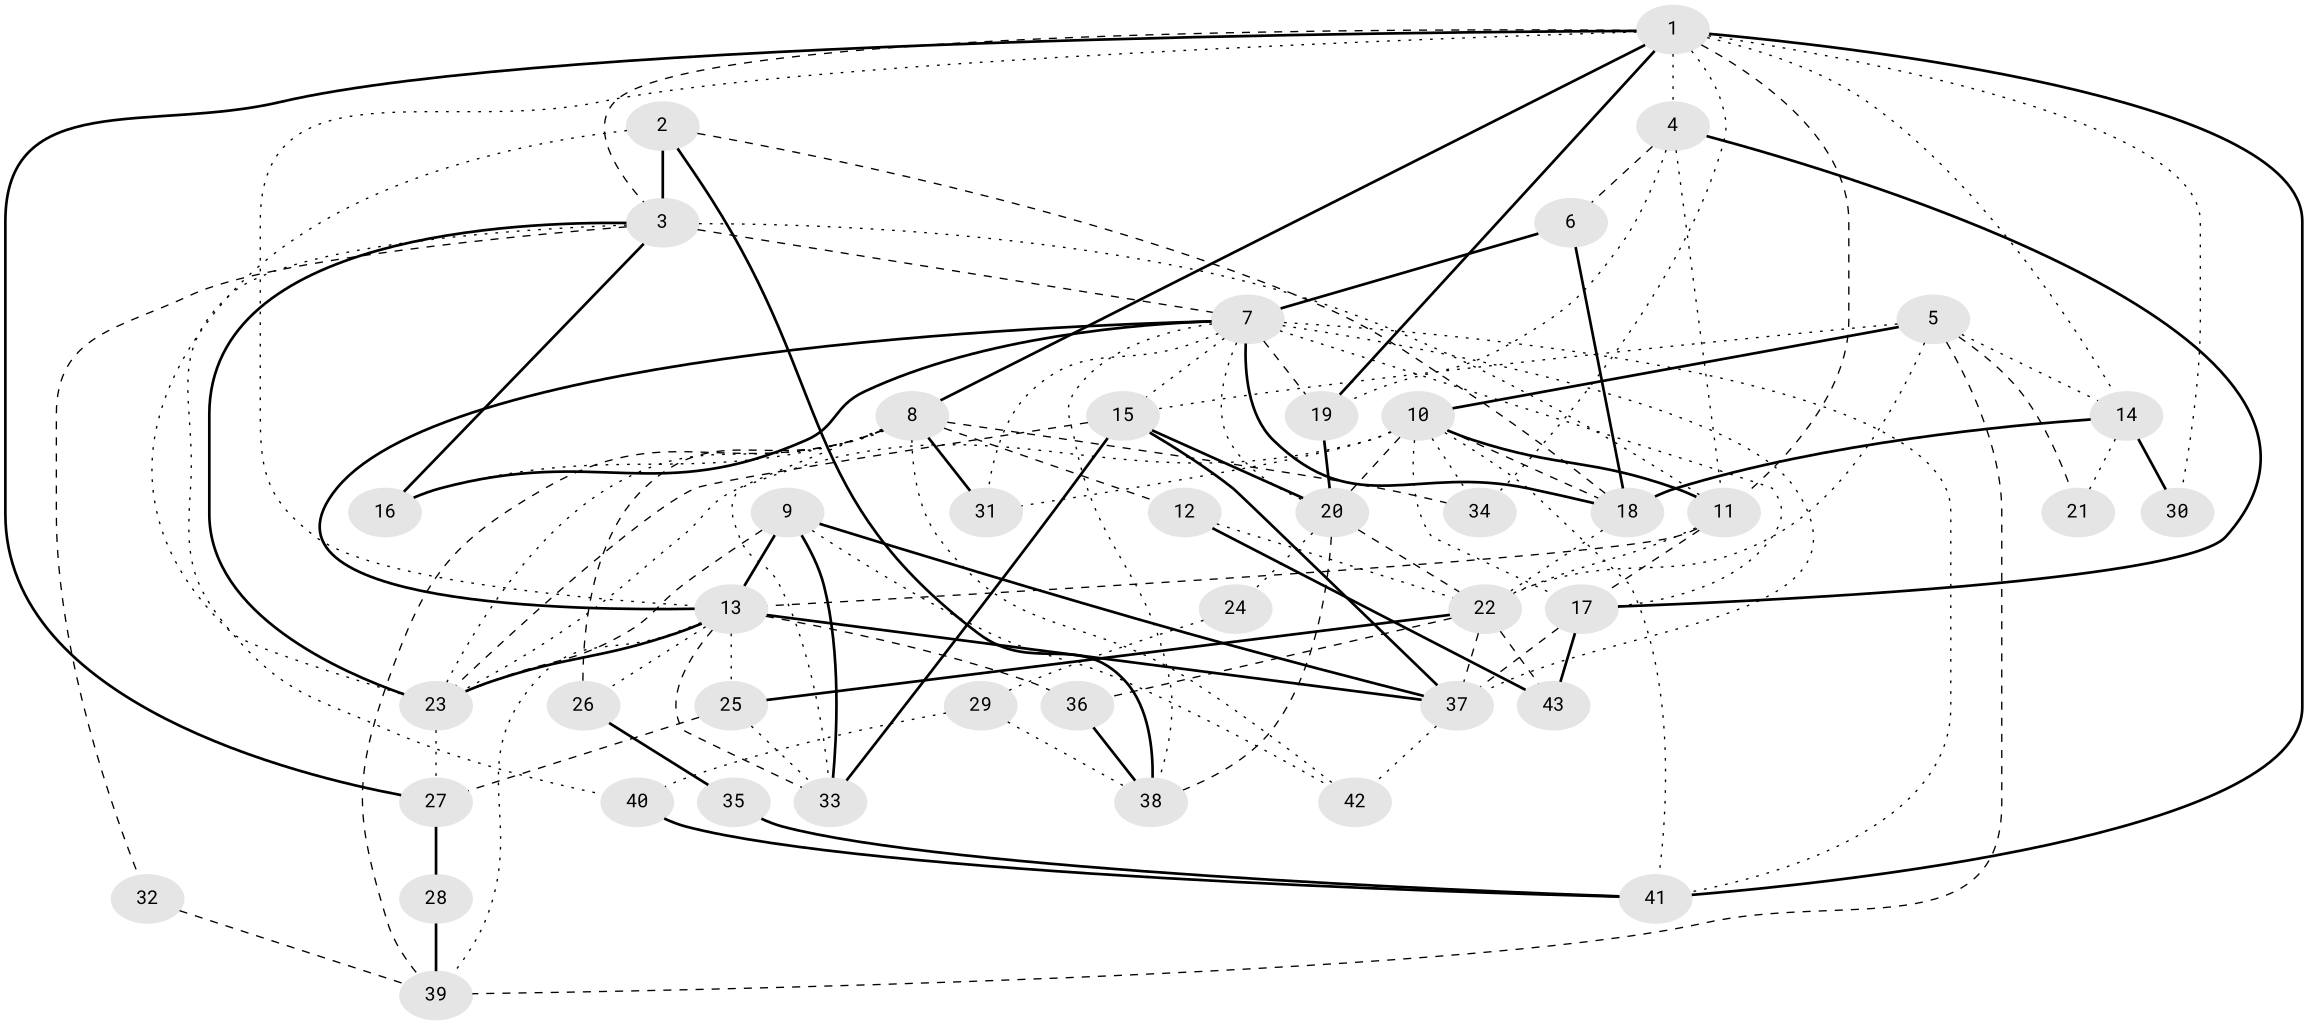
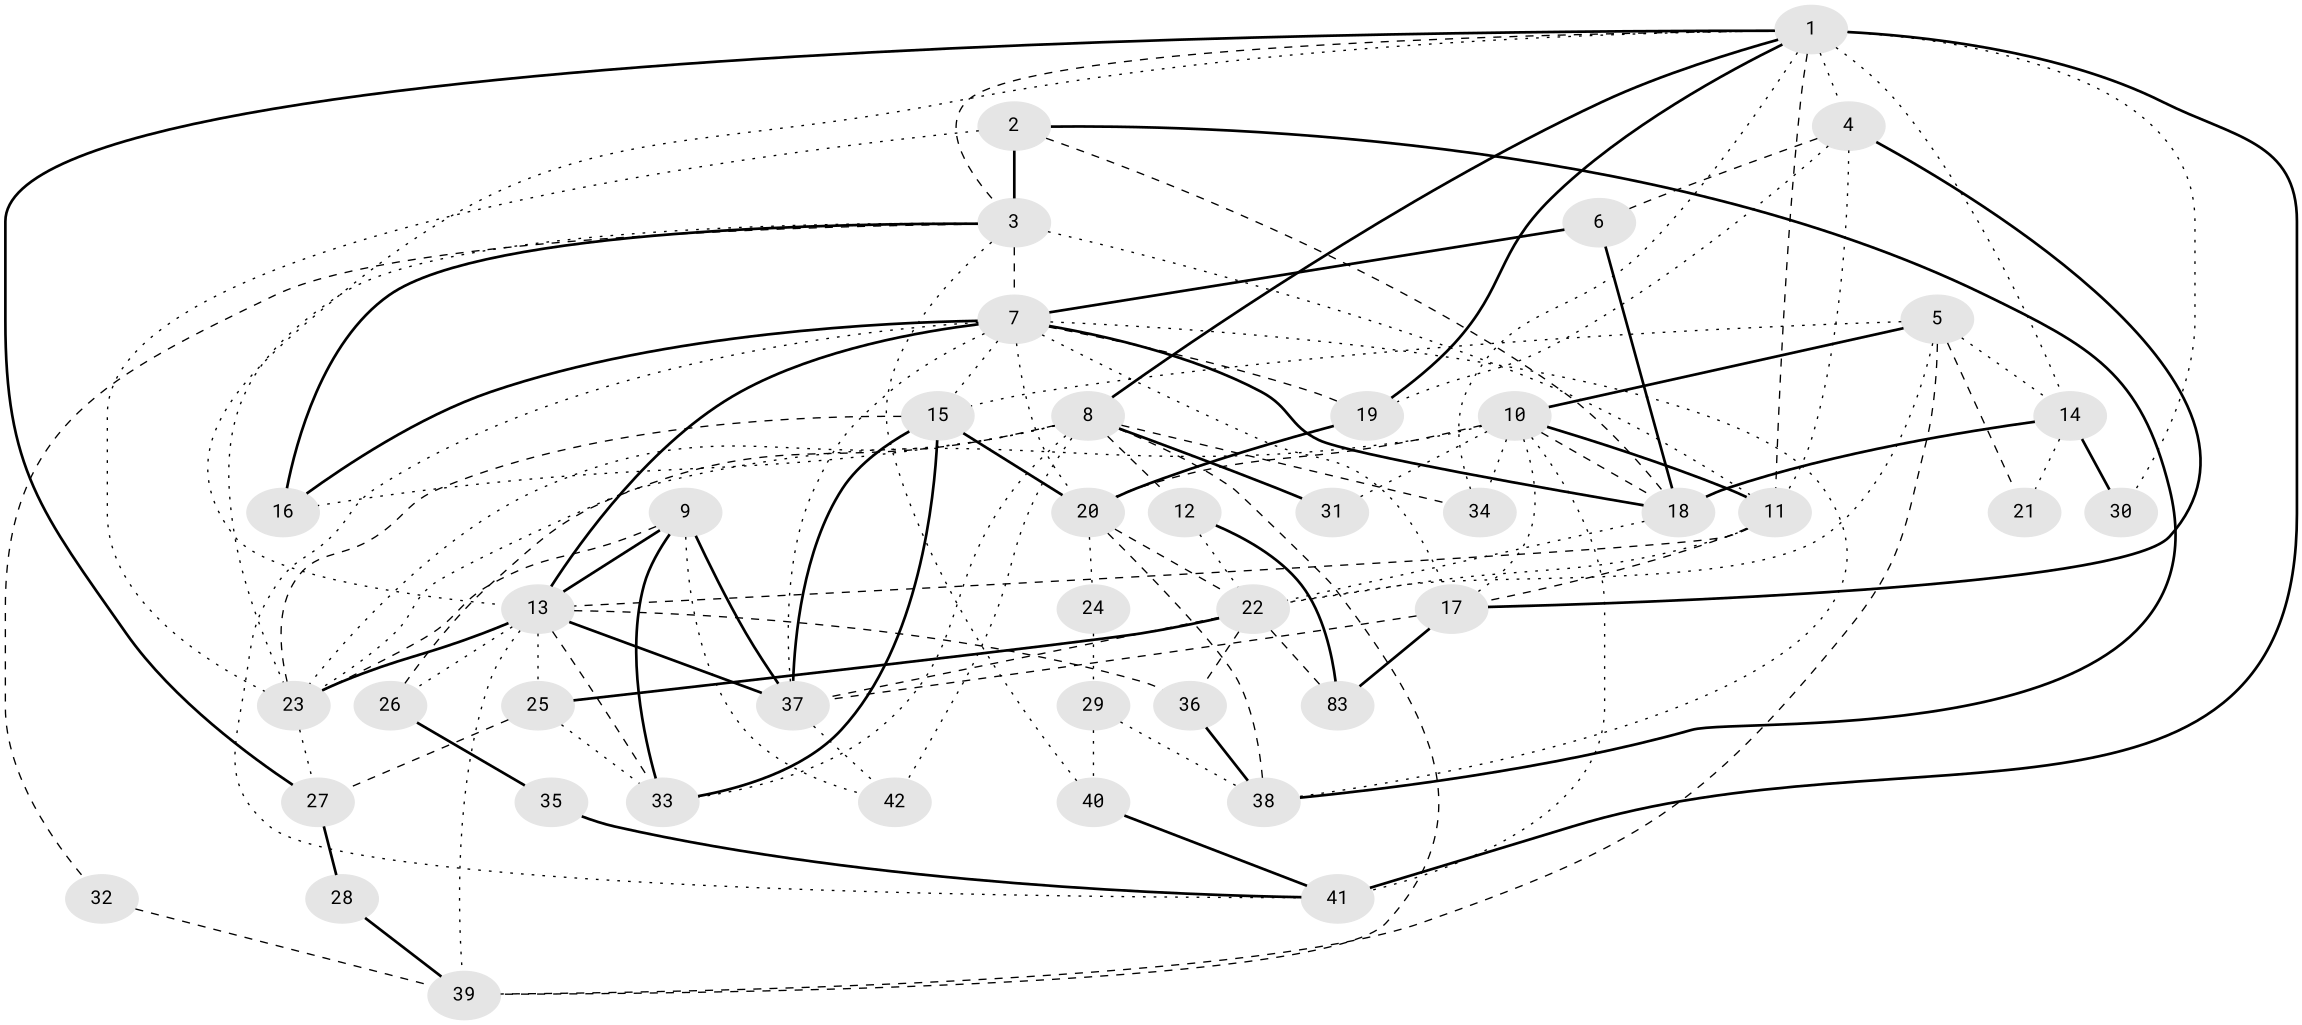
edge "3" -- "23": style bold -> dotted
edge "7" -- "31": removed
node "43": label "43" -> "83"
